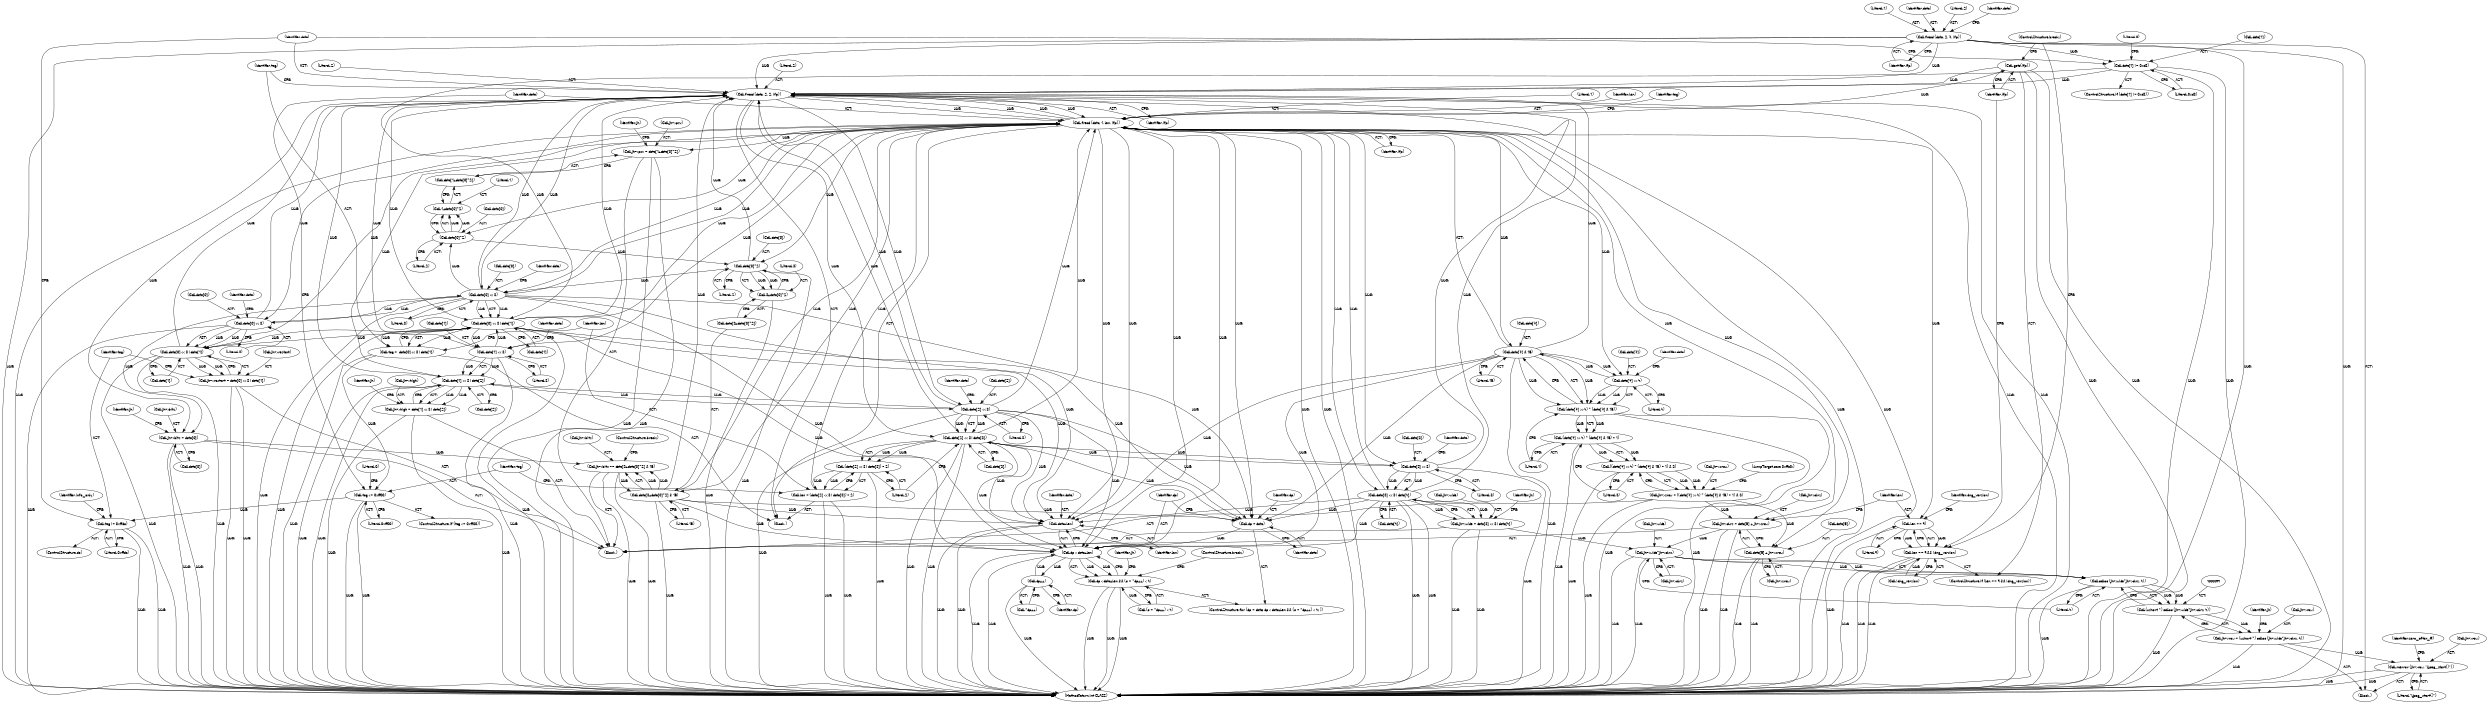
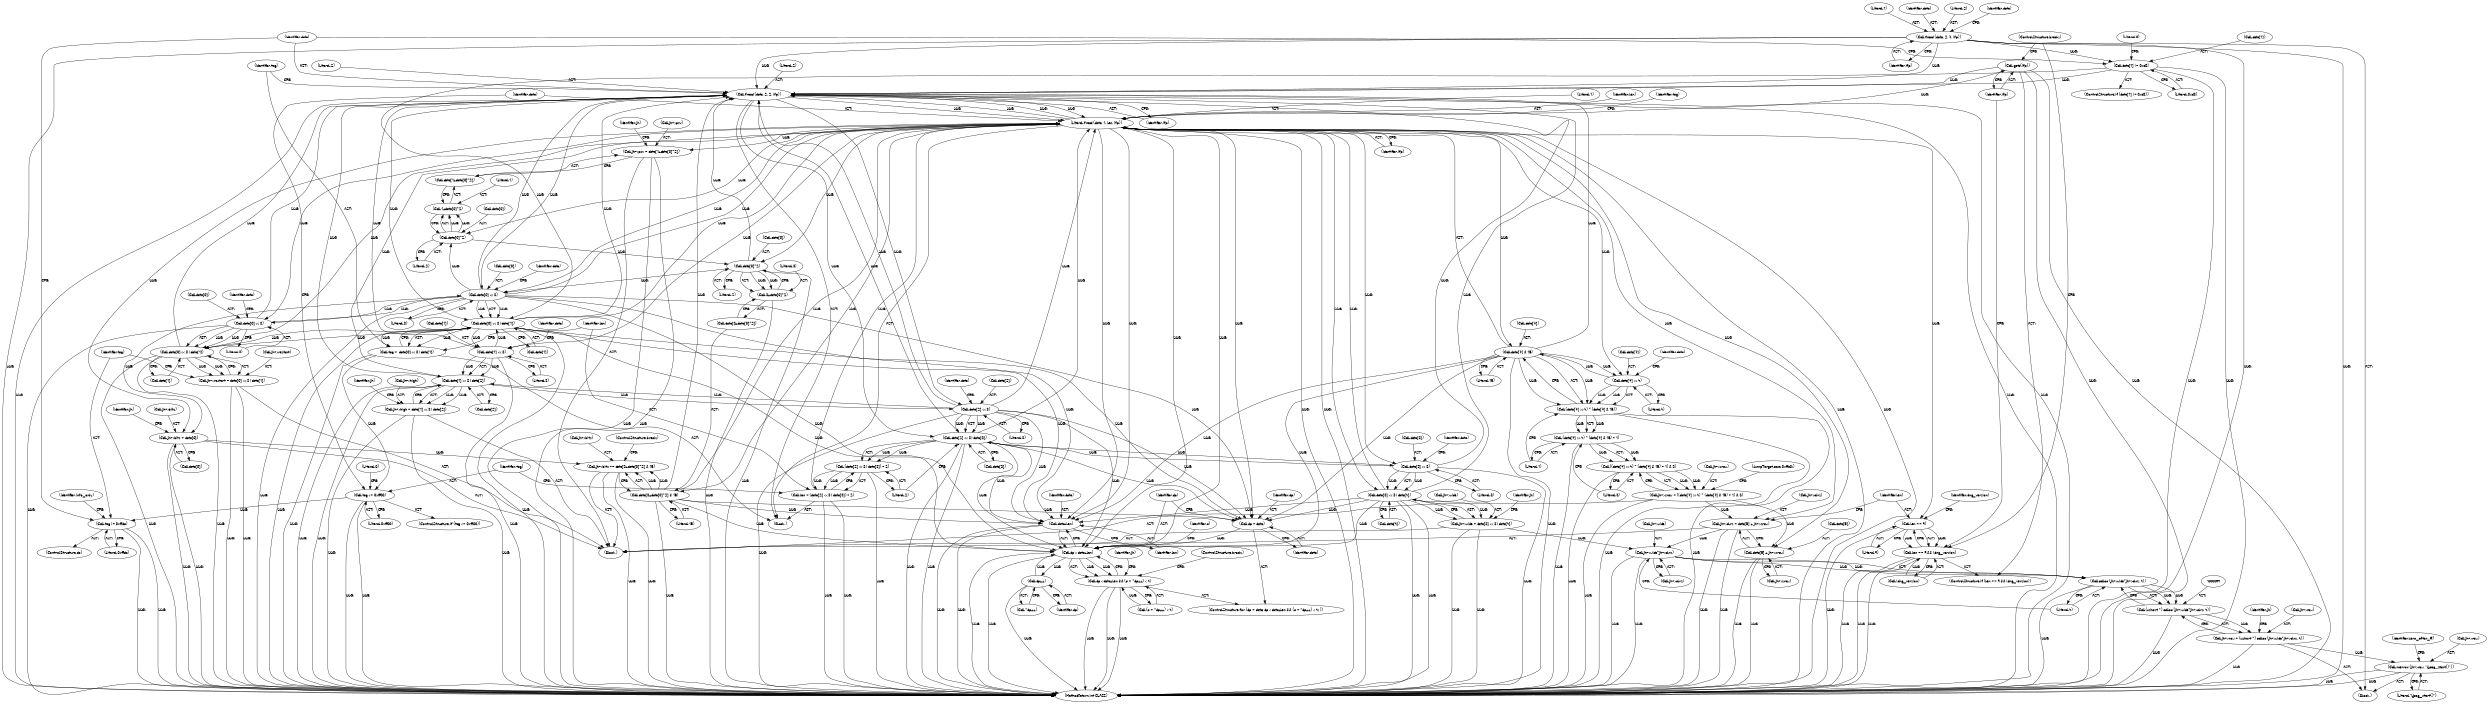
node "(Call,fread (data, 1, len, ifp))": label "(Call,fread (data, 1, len, ifp))" -> "(Literal,fread (data, 1, len, ifp))"
edge "(Call,jh->bits -= data[3+data[0]*2] & 15)" -> "(Call,data[3+data[0]*2] & 15)": label "DDG: " -> "CFG: "
node "(Identifier,c)": added
